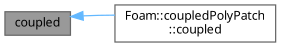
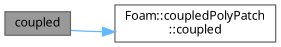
edge "Foam::coupledPolyPatch ::coupled" -> "coupled": reversed
